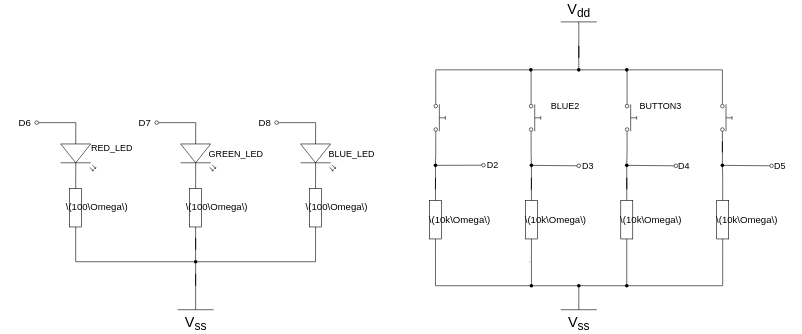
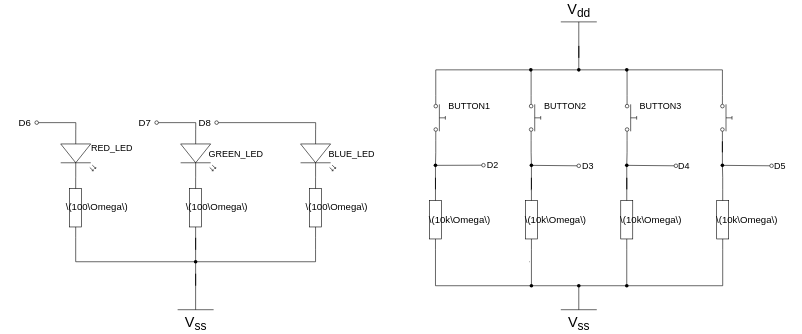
node "BUTTON1": added
node "BLUE2": label "BLUE2" -> "BUTTON2"
node "D8": moved (264, 123) -> (204, 123)
